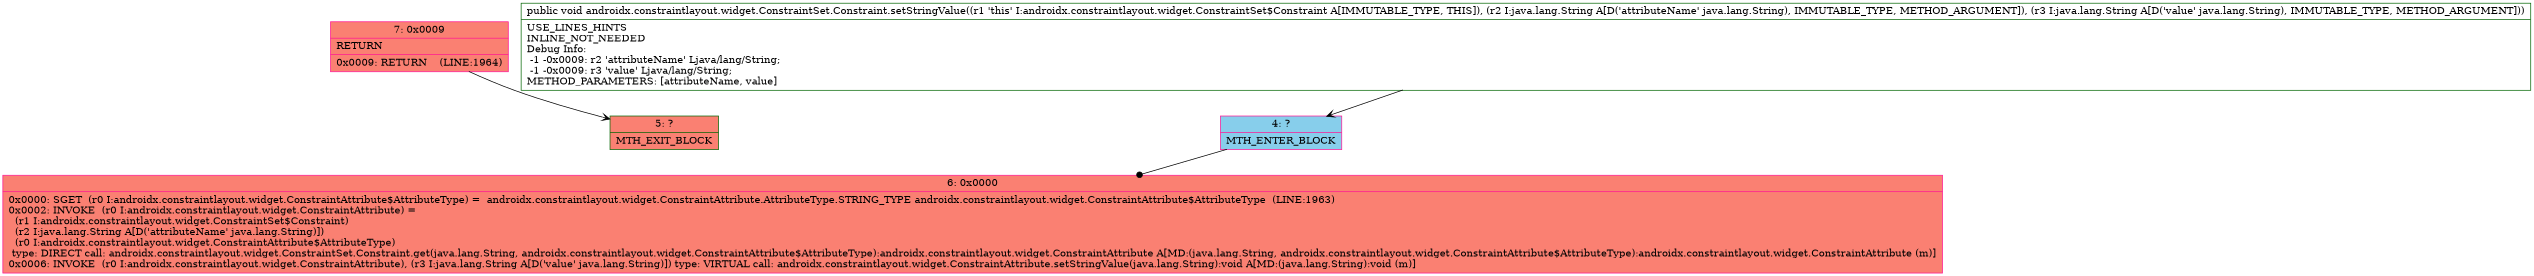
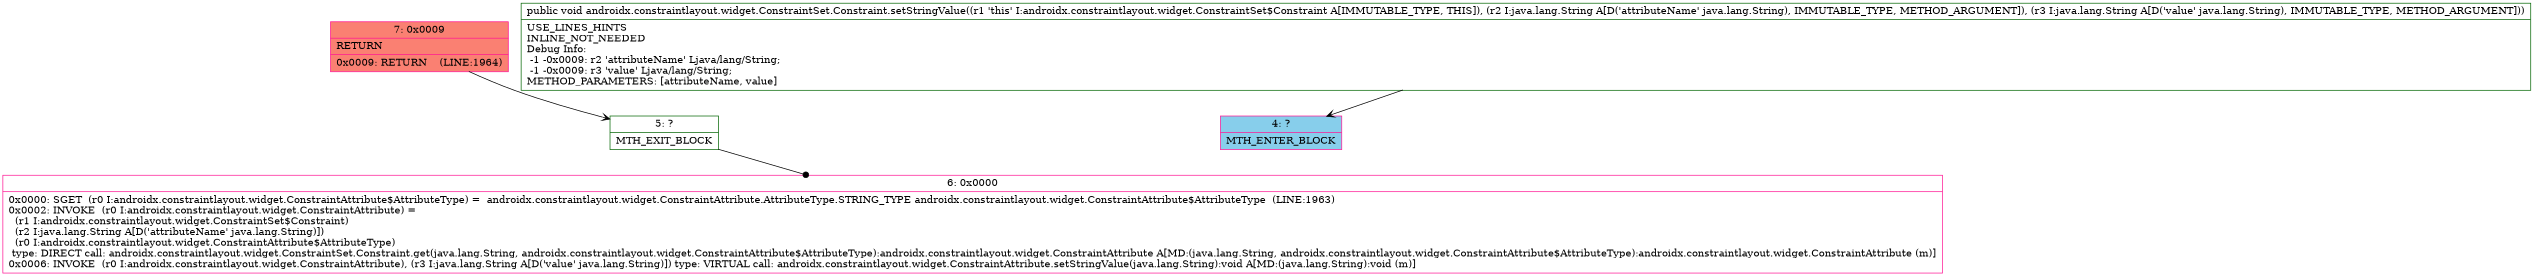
node "5: ?": fillcolor salmon -> white
edge "4: ?" -> "6: 0x0000": now "5: ?" -> "6: 0x0000"
node "6: 0x0000": fillcolor salmon -> white
